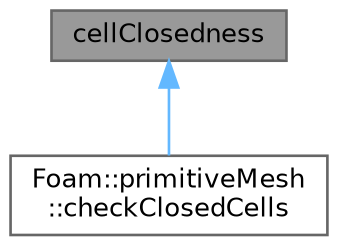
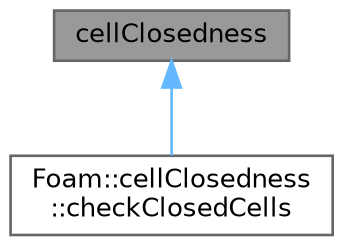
node "Foam::primitiveMesh ::checkClosedCells": label "Foam::primitiveMesh ::checkClosedCells" -> "Foam::cellClosedness ::checkClosedCells"
